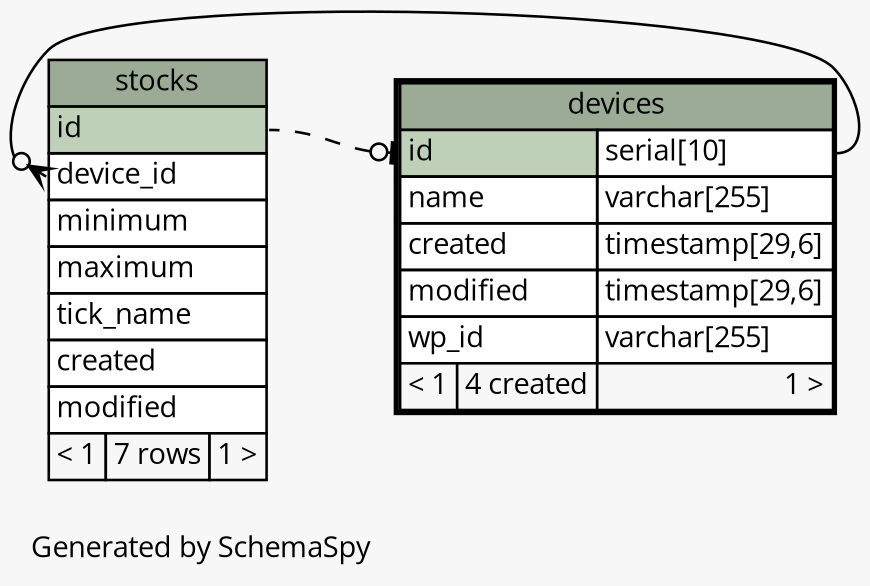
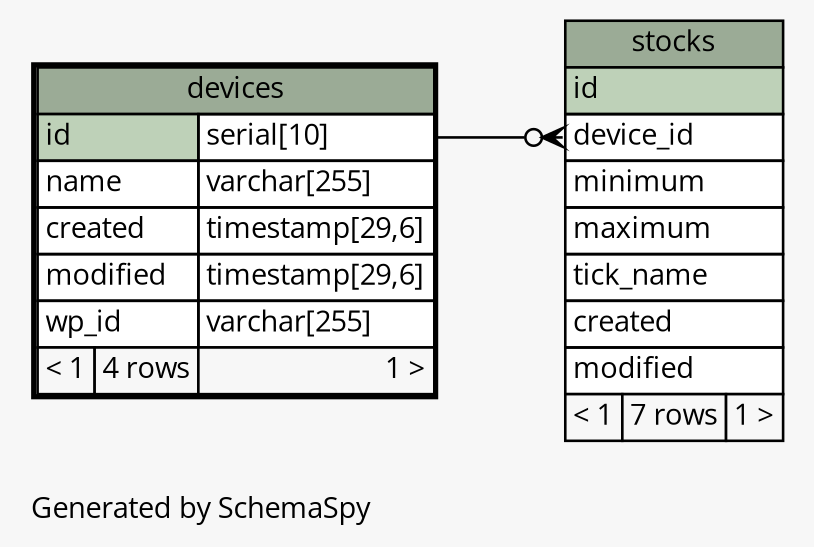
edge "stocks" -> "devices": removed
node "devices": text "4 created" -> "4 rows"
